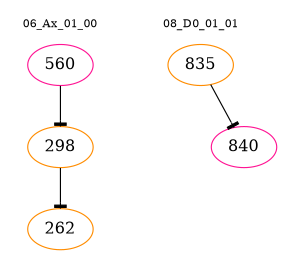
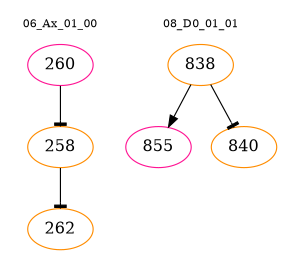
node "560": label "560" -> "260"
node "835": label "835" -> "838"
node "298": label "298" -> "258"
node "855": added
node "840": color deeppink -> darkorange
